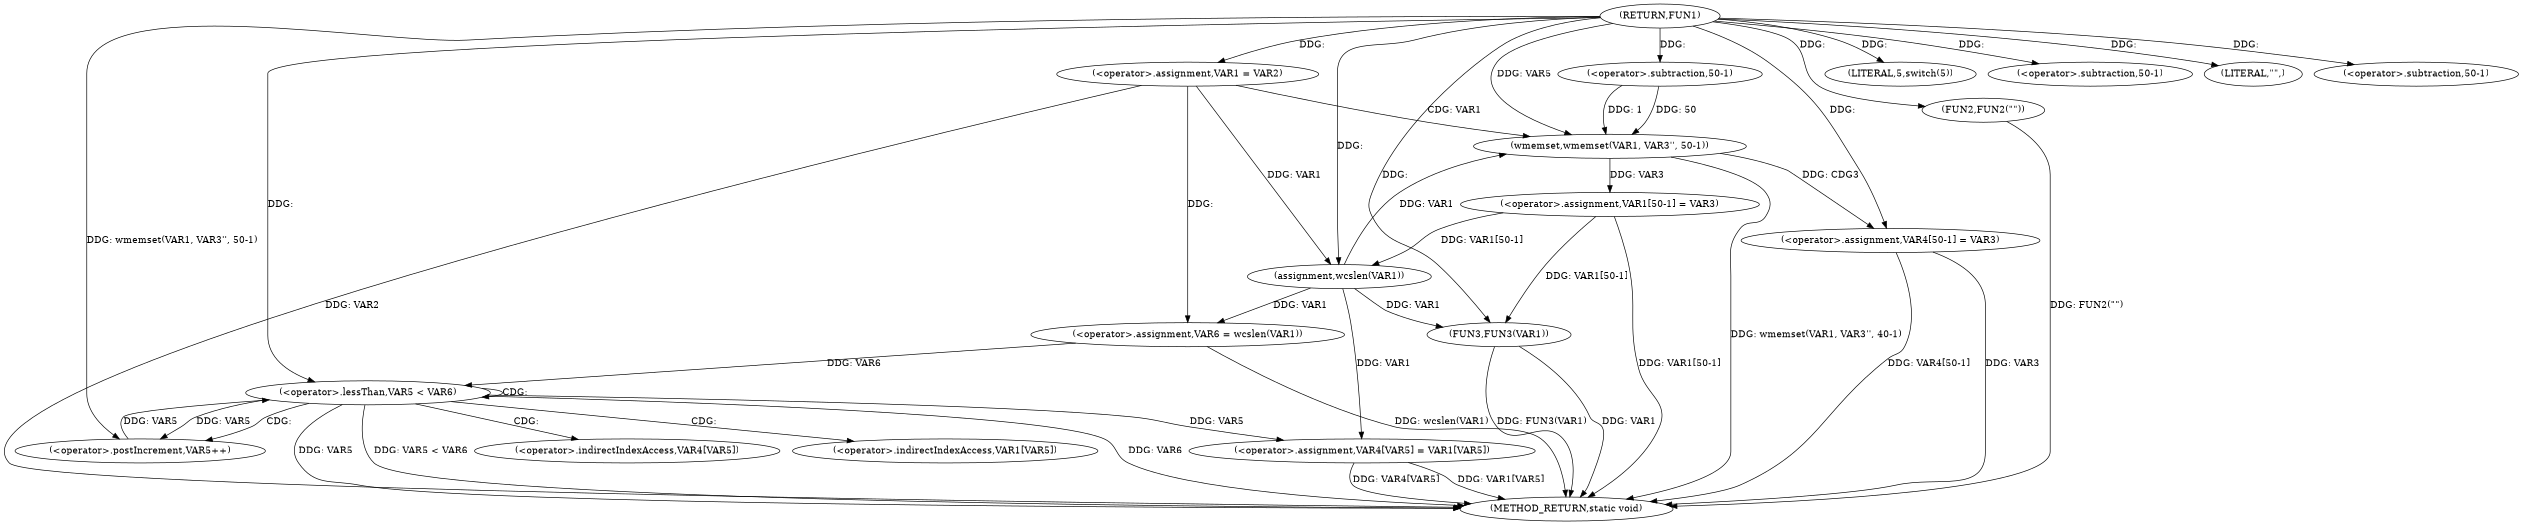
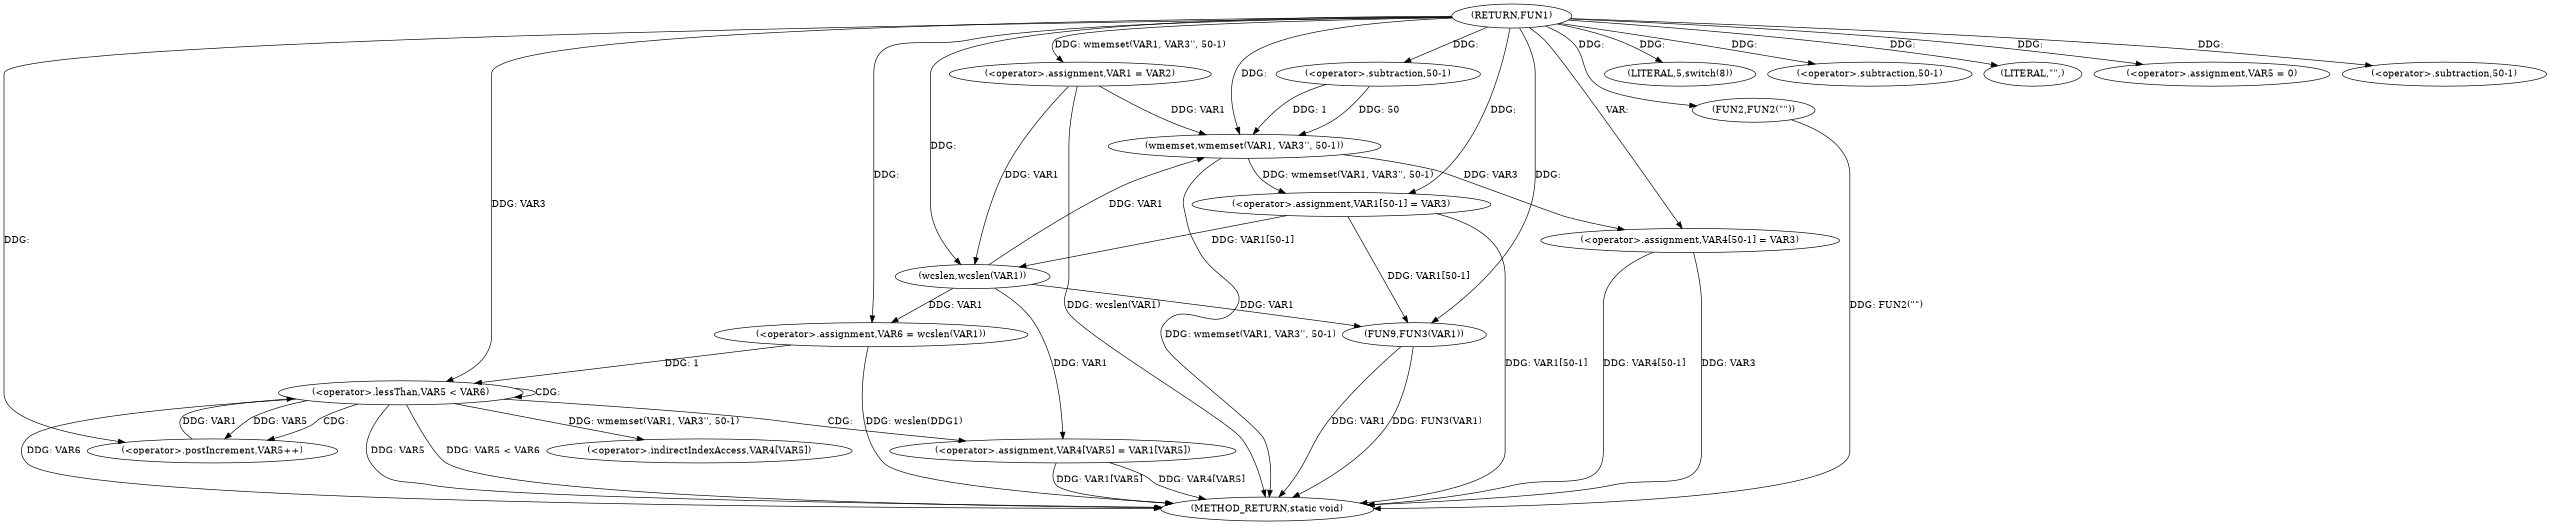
edge "(RETURN,FUN1)" -> "(<operator>.assignment,VAR1 = VAR2)": label "DDG: " -> "DDG: wmemset(VAR1, VAR3'', 50-1)"
edge "(RETURN,FUN1)" -> "(wmemset,wmemset(VAR1, VAR3'', 50-1))": label "DDG: VAR5" -> "DDG: "
node "(LITERAL,5,switch(5))": label "(LITERAL,5,switch(5))" -> "(LITERAL,5,switch(8))"
node "(<operator>.assignment,VAR5 = 0)": added
edge "(<operator>.assignment,VAR1 = VAR2)" -> "(wmemset,wmemset(VAR1, VAR3'', 50-1))": label "CDG: VAR1" -> "DDG: VAR1"
edge "(RETURN,FUN1)" -> "(<operator>.assignment,VAR4[50-1] = VAR3)": label "DDG: " -> "VAR: "
edge "(RETURN,FUN1)" -> "(<operator>.assignment,VAR1[50-1] = VAR3)": added, label "DDG:"
edge "(wmemset,wmemset(VAR1, VAR3'', 50-1))" -> "(<operator>.assignment,VAR1[50-1] = VAR3)": label "DDG: VAR3" -> "DDG: wmemset(VAR1, VAR3'', 50-1)"
edge "(wmemset,wmemset(VAR1, VAR3'', 50-1))" -> "(<operator>.assignment,VAR4[50-1] = VAR3)": label "DDG: CDG3" -> "DDG: VAR3"
edge "(<operator>.assignment,VAR1 = VAR2)" -> "(<operator>.assignment,VAR6 = wcslen(VAR1))": now "(RETURN,FUN1)" -> "(<operator>.assignment,VAR6 = wcslen(VAR1))"
edge "(RETURN,FUN1)" -> "(<operator>.lessThan,VAR5 < VAR6)": label "DDG: " -> "DDG: VAR3"
edge "(RETURN,FUN1)" -> "(<operator>.postIncrement,VAR5++)": label "DDG: wmemset(VAR1, VAR3'', 50-1)" -> "DDG: "
node "(assignment,wcslen(VAR1))": label "(assignment,wcslen(VAR1))" -> "(wcslen,wcslen(VAR1))"
edge "(<operator>.assignment,VAR1 = VAR2)" -> "(METHOD_RETURN,static void)": label "DDG: VAR2" -> "DDG: wcslen(VAR1)"
node "(FUN3,FUN3(VAR1))": label "(FUN3,FUN3(VAR1))" -> "(FUN9,FUN3(VAR1))"
edge "(wmemset,wmemset(VAR1, VAR3'', 50-1))" -> "(METHOD_RETURN,static void)": label "DDG: wmemset(VAR1, VAR3'', 40-1)" -> "DDG: wmemset(VAR1, VAR3'', 50-1)"
edge "(<operator>.assignment,VAR6 = wcslen(VAR1))" -> "(<operator>.lessThan,VAR5 < VAR6)": label "DDG: VAR6" -> "DDG: 1"
edge "(<operator>.postIncrement,VAR5++)" -> "(<operator>.lessThan,VAR5 < VAR6)": label "DDG: VAR5" -> "DDG: VAR1"
edge "(<operator>.lessThan,VAR5 < VAR6)" -> "(<operator>.indirectIndexAccess,VAR4[VAR5])": label "CDG: " -> "DDG: wmemset(VAR1, VAR3'', 50-1)"
edge "(<operator>.lessThan,VAR5 < VAR6)" -> "(<operator>.assignment,VAR4[VAR5] = VAR1[VAR5])": label "DDG: VAR5" -> "CDG: "
edge "(<operator>.assignment,VAR6 = wcslen(VAR1))" -> "(METHOD_RETURN,static void)": label "DDG: wcslen(VAR1)" -> "DDG: wcslen(DDG1)"
node "(<operator>.indirectIndexAccess,VAR1[VAR5])": removed
